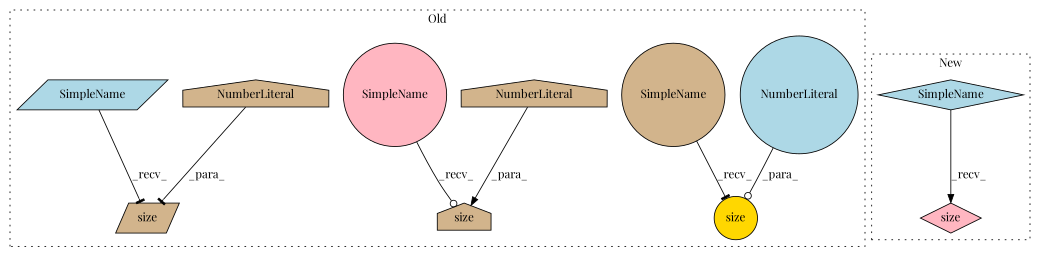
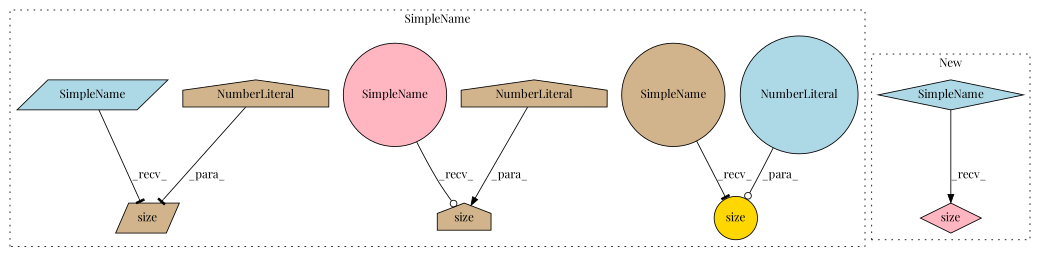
cluster "Old": label "Old" -> "SimpleName"
